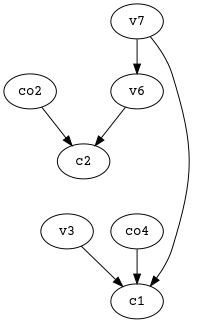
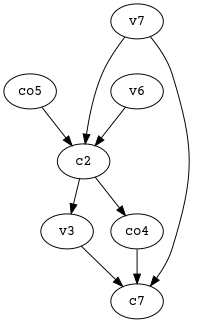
edge "v7" -> "v6": now "v7" -> "c2"
node "co2": label "co2" -> "co5"
edge "c2" -> "v3": added
edge "c2" -> "co4": added
node "c1": label "c1" -> "c7"
